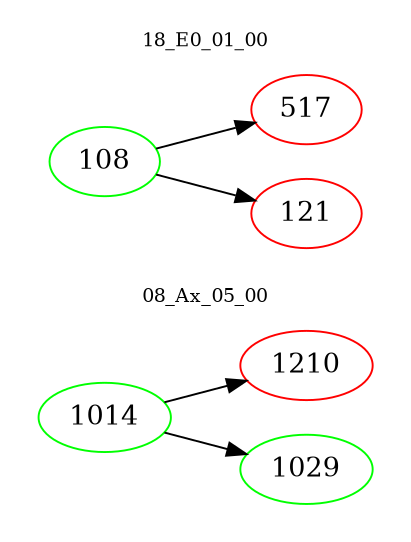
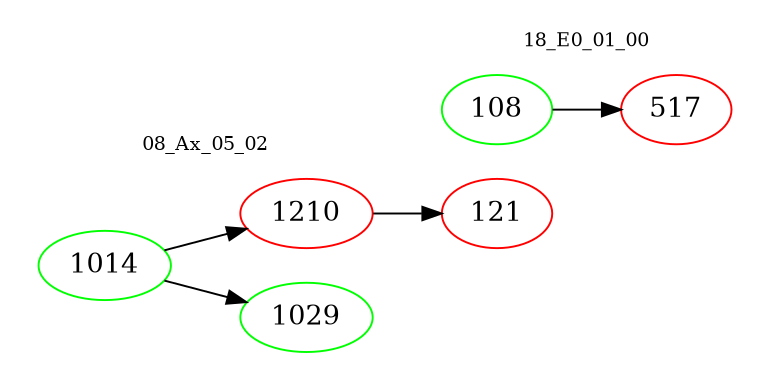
edge "108" -> "121": now "1210" -> "121"
cluster "08_Ax_05_00": label "08_Ax_05_00" -> "08_Ax_05_02"
